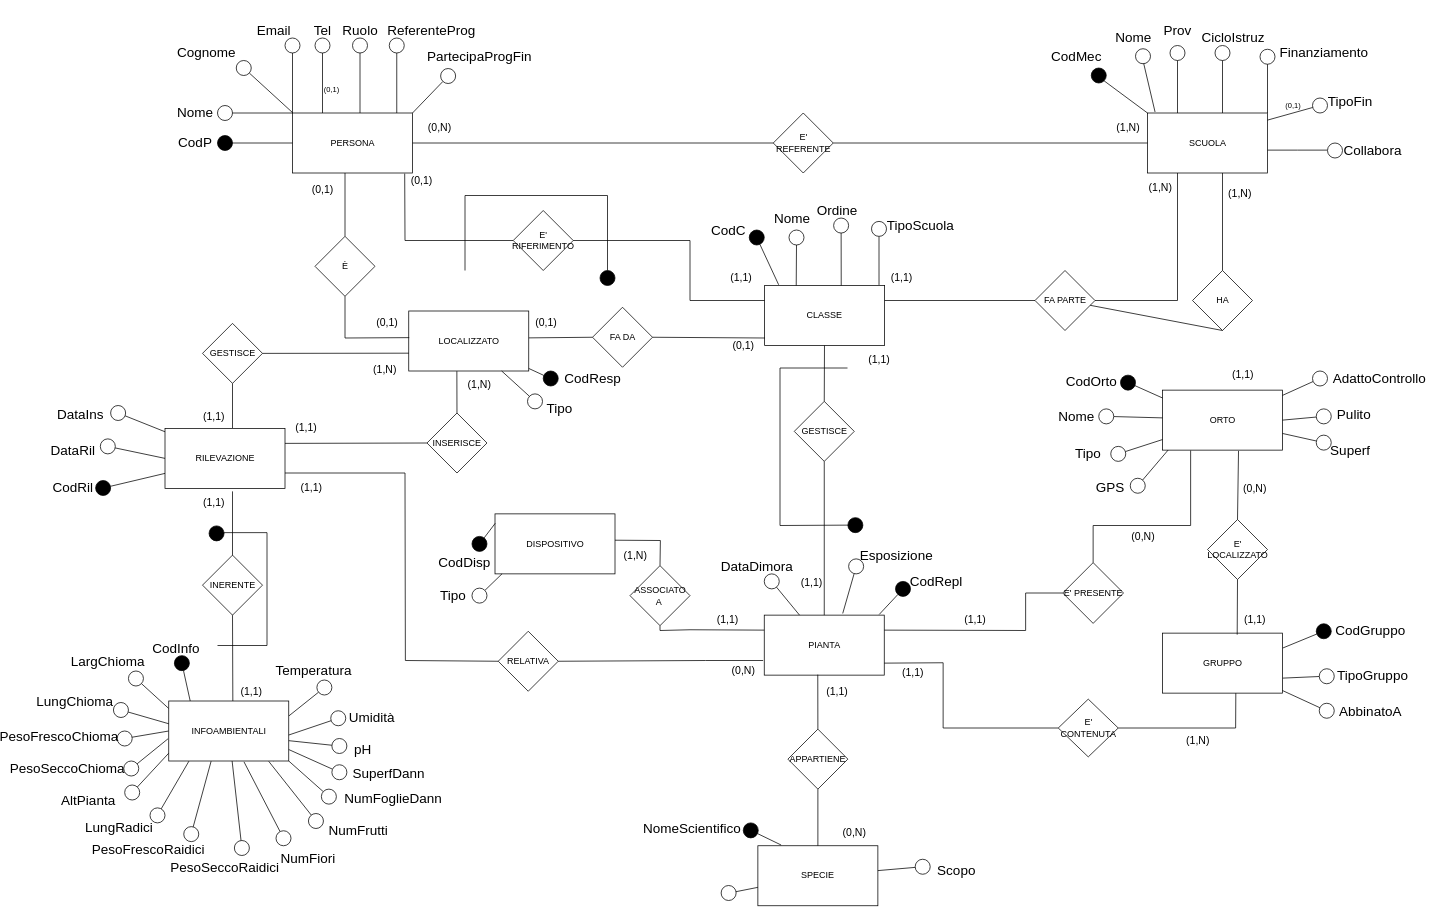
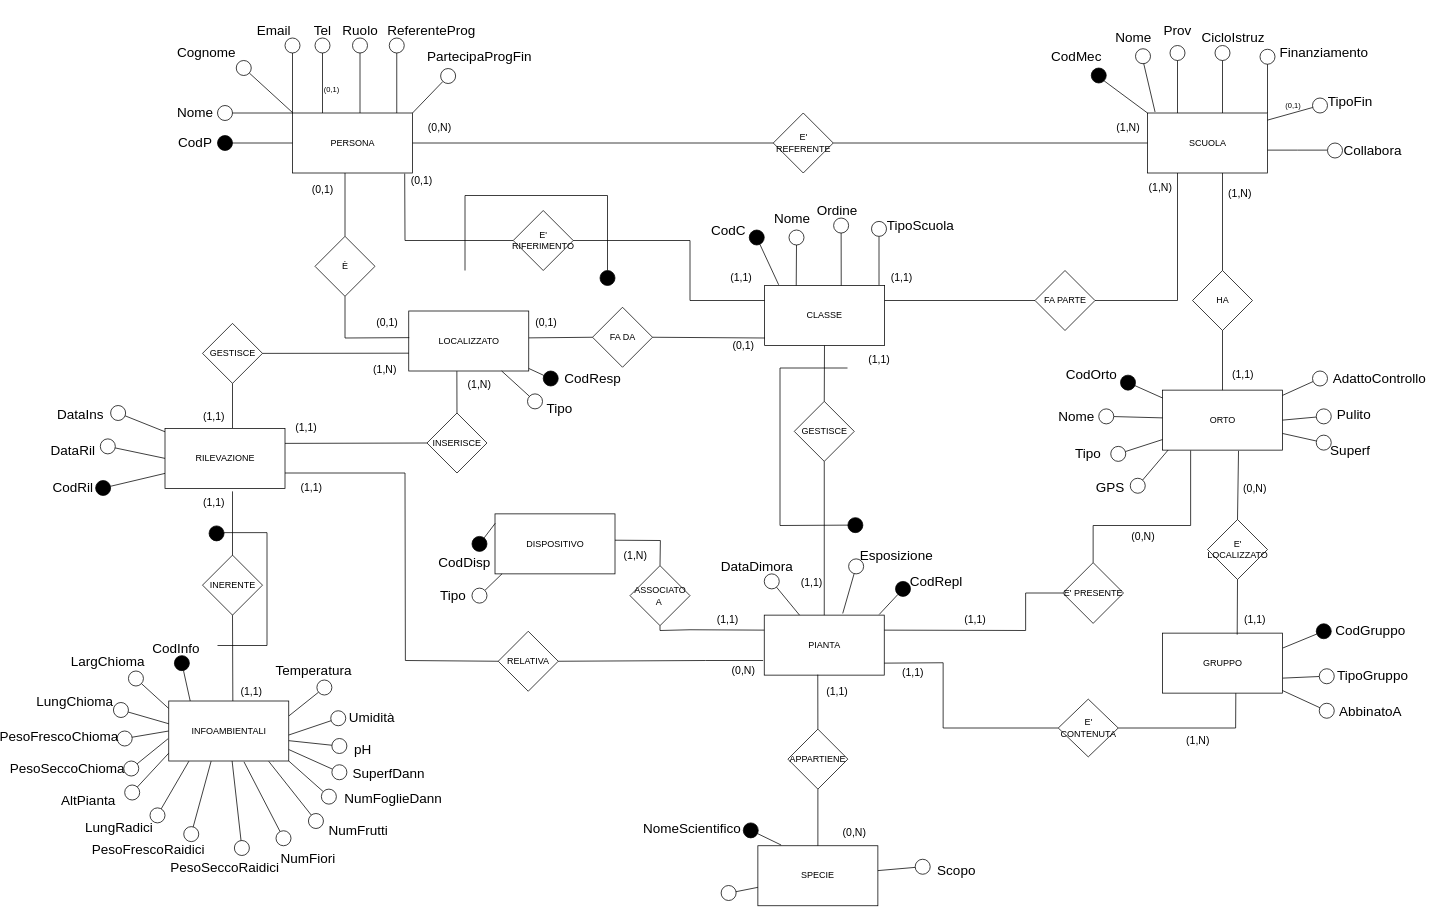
edge "FA PARTE" -- "HA": now "ORTO" -- "HA"
node "CodOrto": moved (1091, 382) -> (1091, 375)
